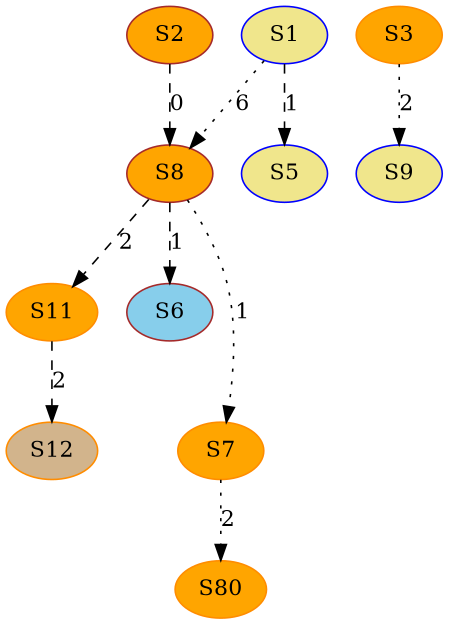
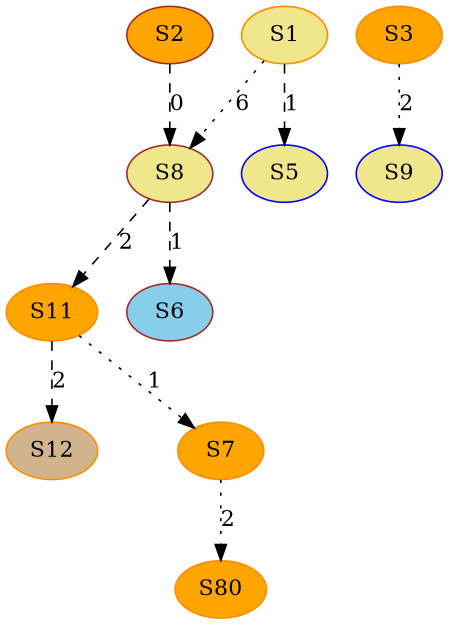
node "S1": color blue -> darkorange
node "S8": fillcolor orange -> khaki
edge "S8" -> "S7": now "S11" -> "S7"
